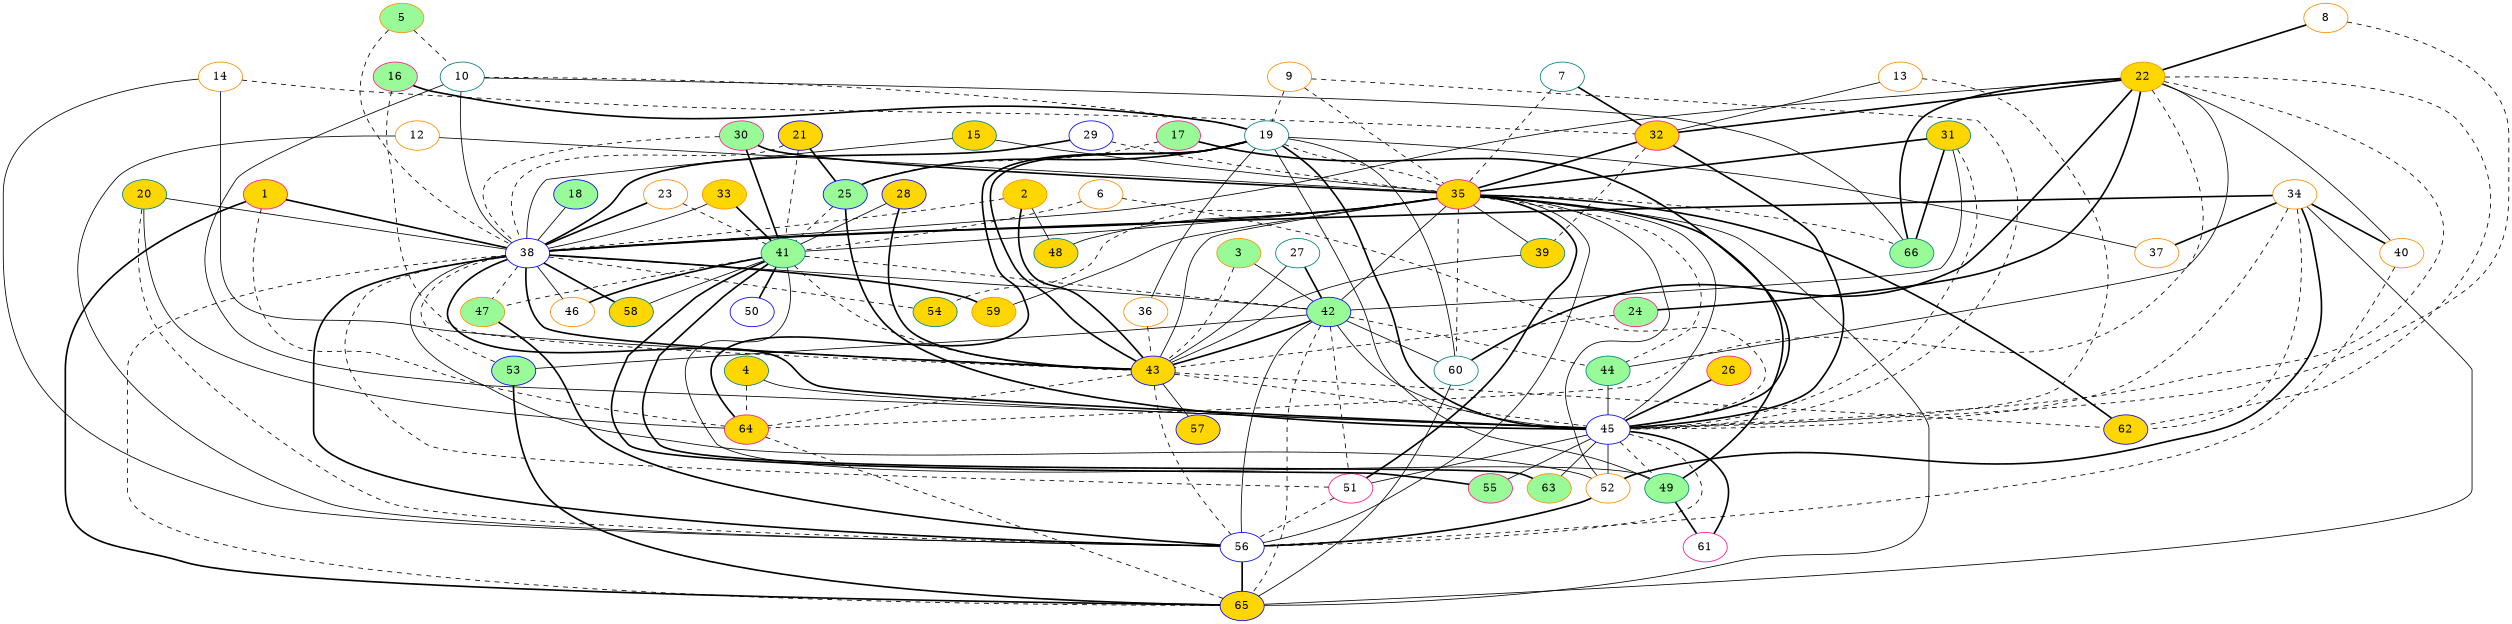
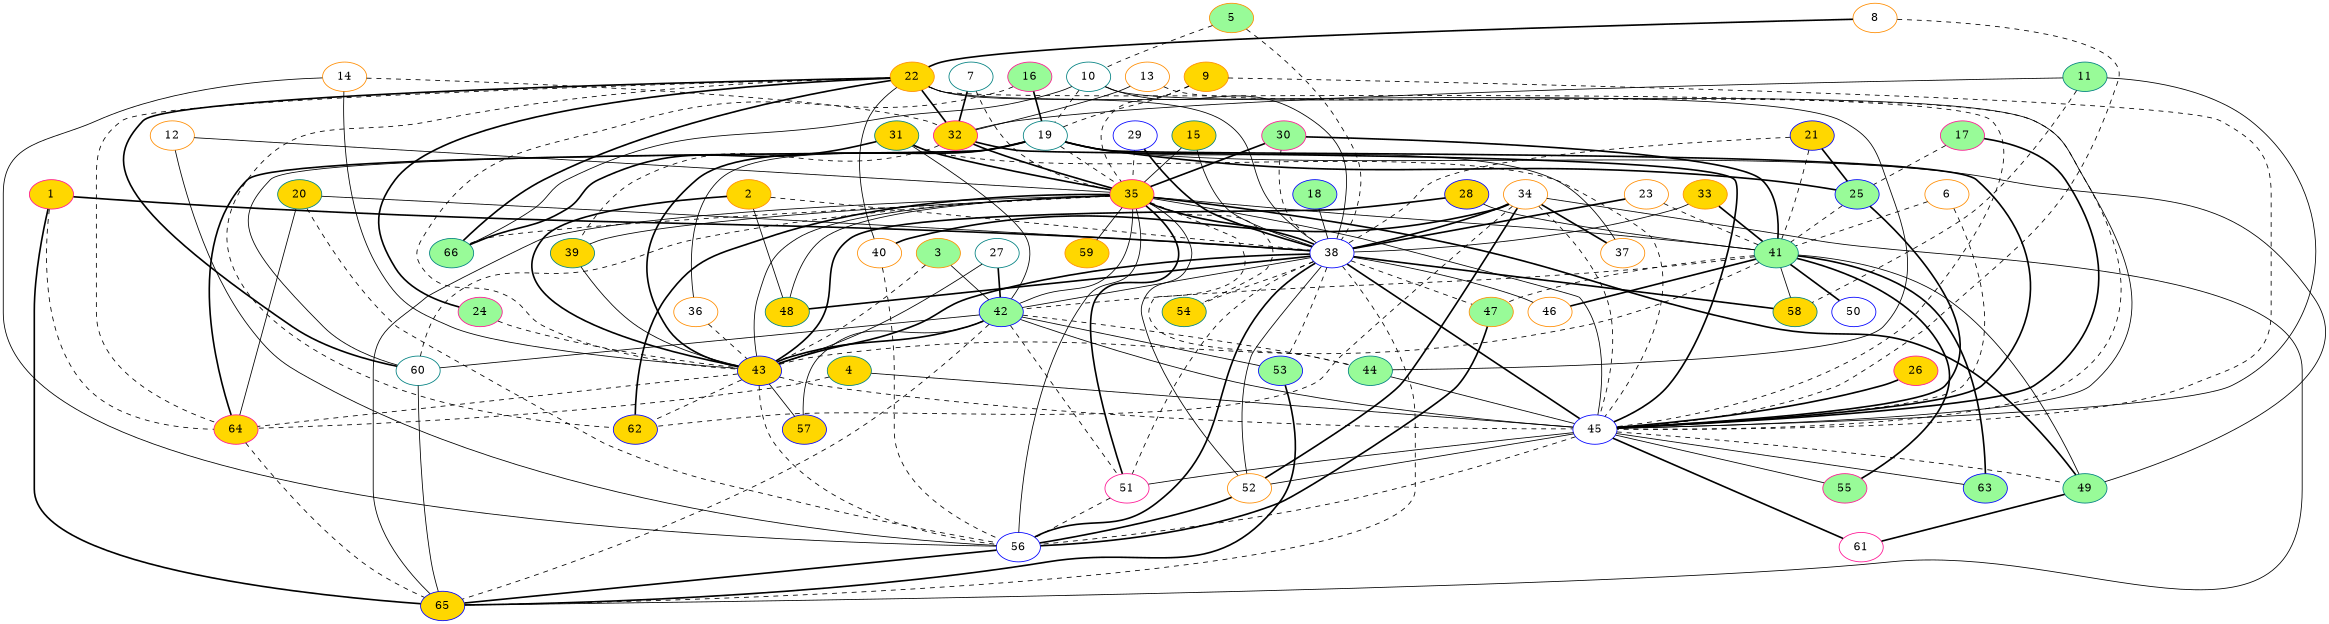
node "9": fillcolor white -> gold
node "11": added
edge "38" -- "59": now "38" -- "48"
edge "42" -- "56": now "42" -- "57"
node "63": color darkorange -> blue
